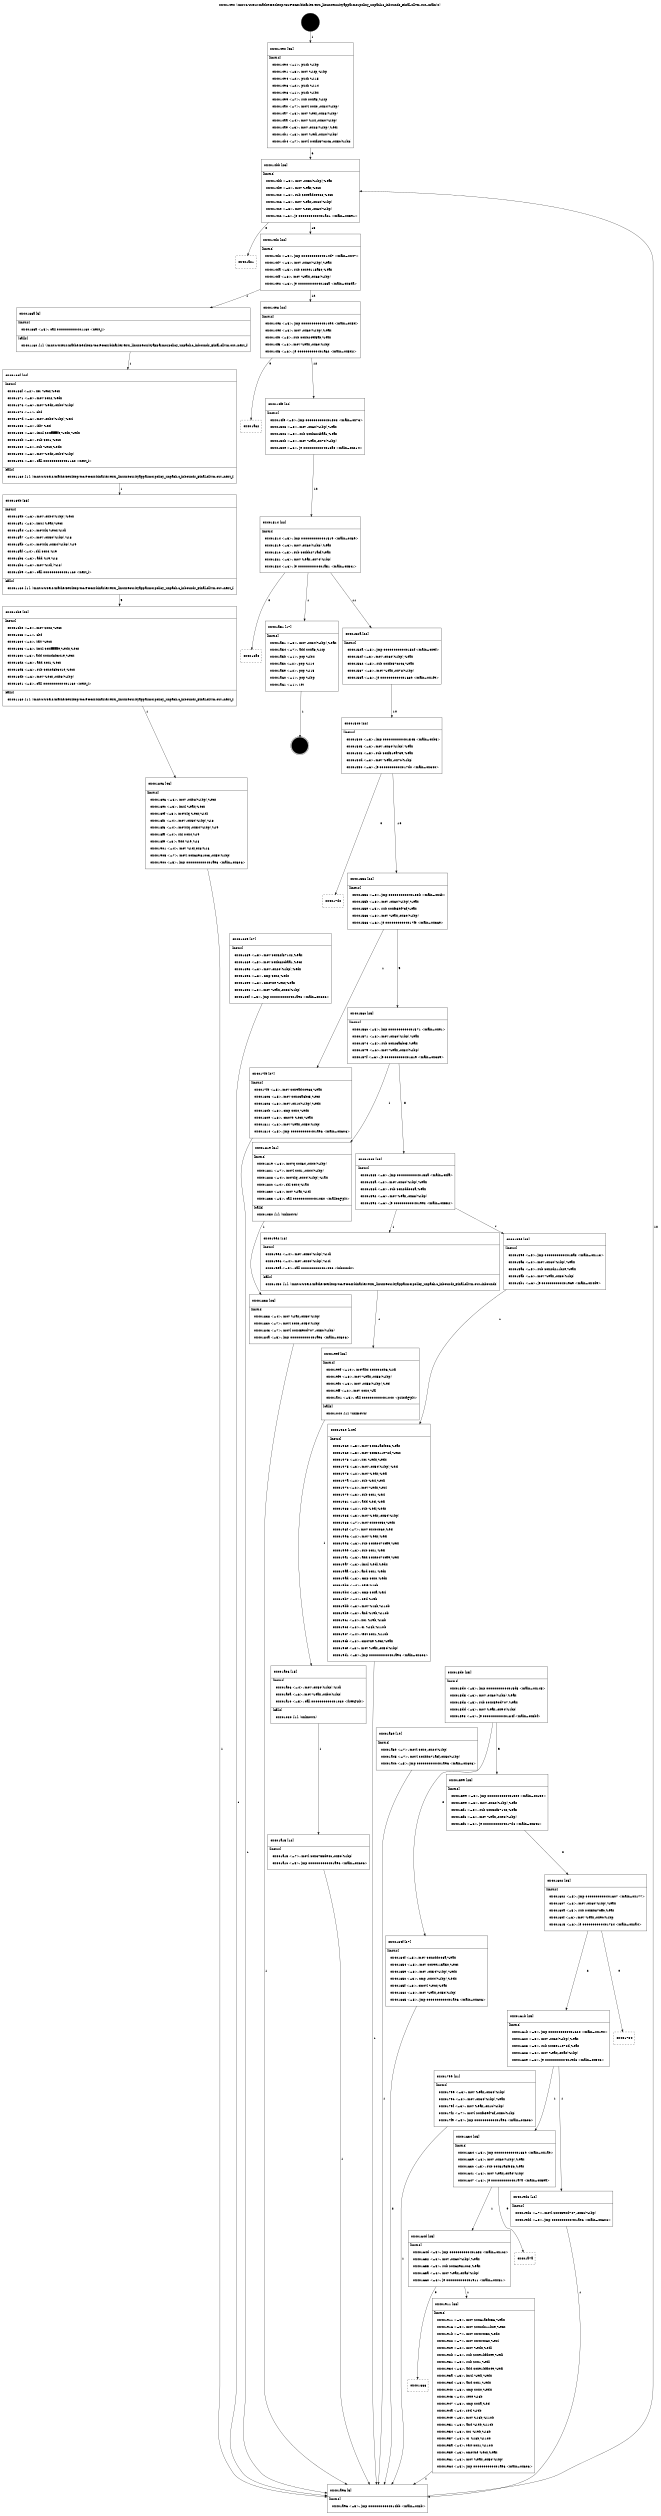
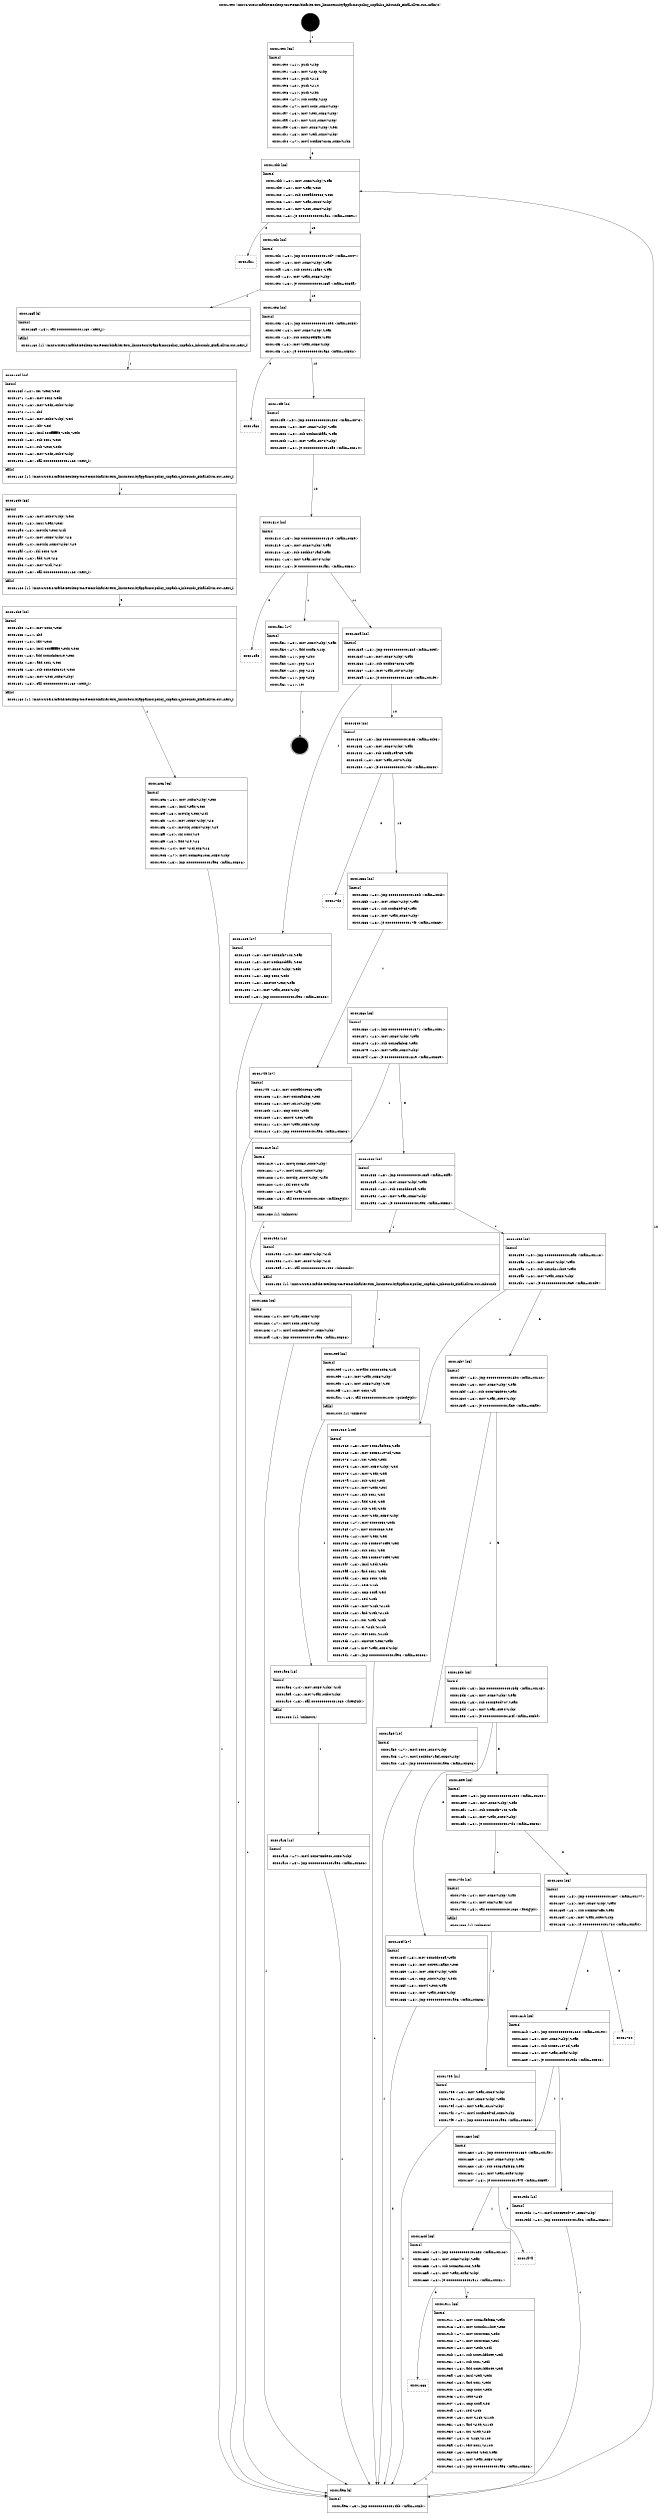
edge "0x40152a [22]" -> "0x401689 [27]": added, label "1"
edge "0x401556 [22]" -> "0x40156c [25]": removed, label "9"
node "0x4015b7 [25]": added
node "0x4017dc [13]": added
